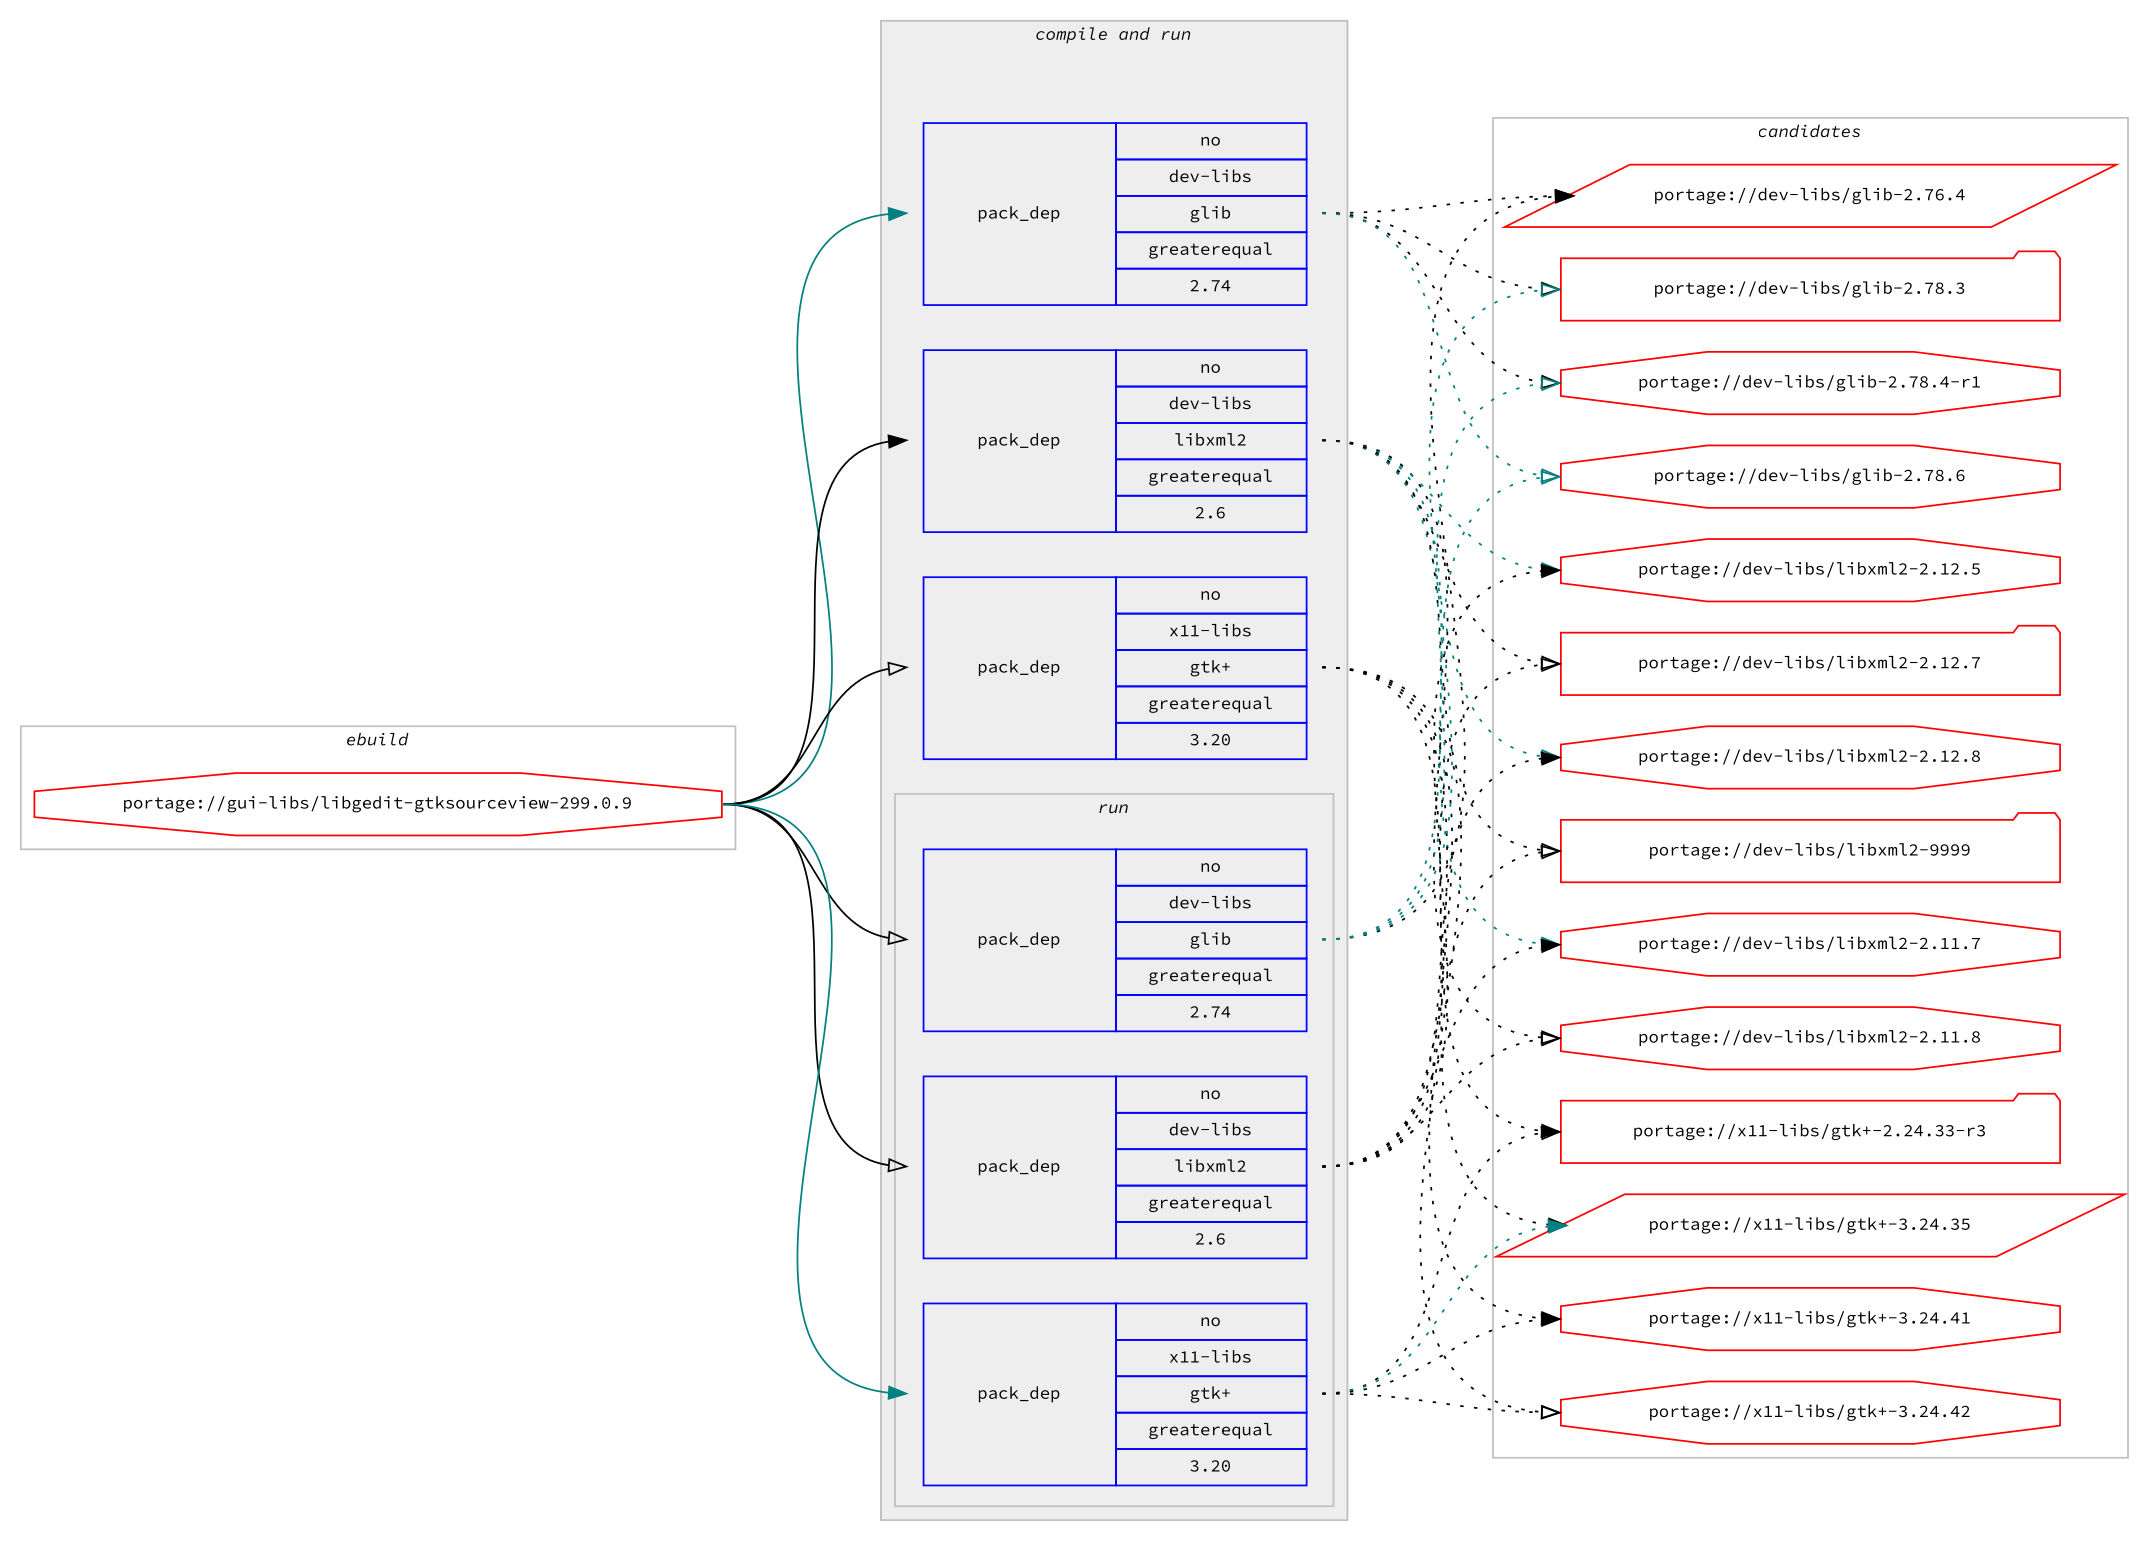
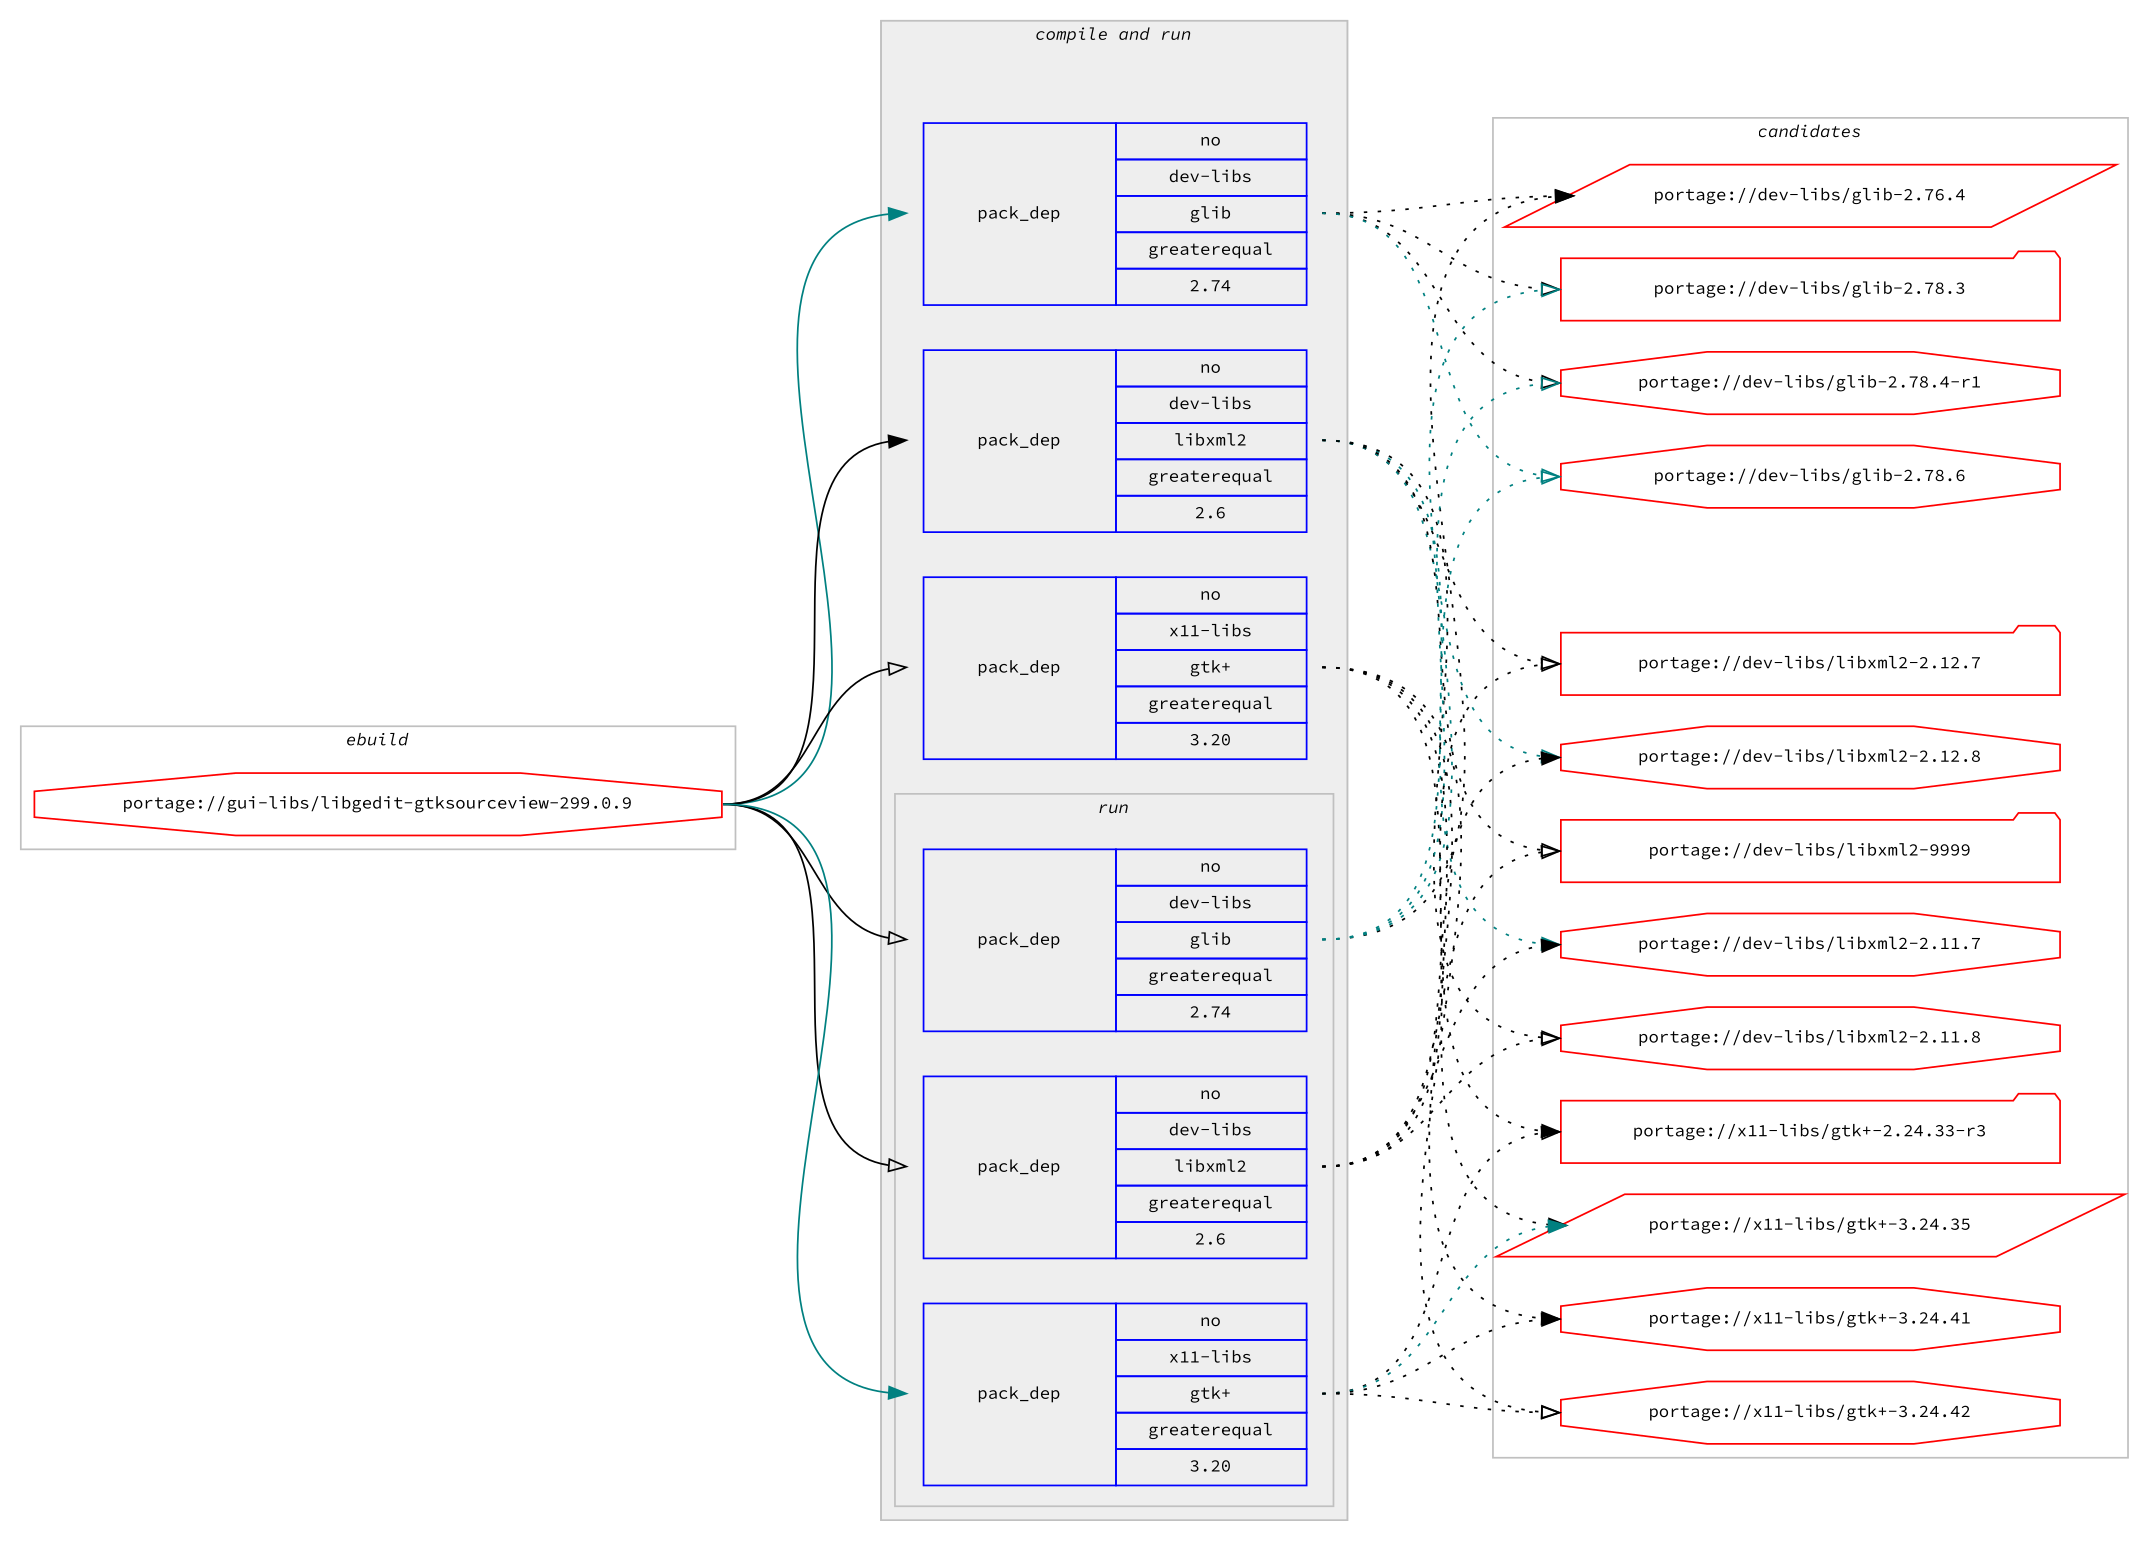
node "portage://dev-libs/libxml2-2.12.5": removed
